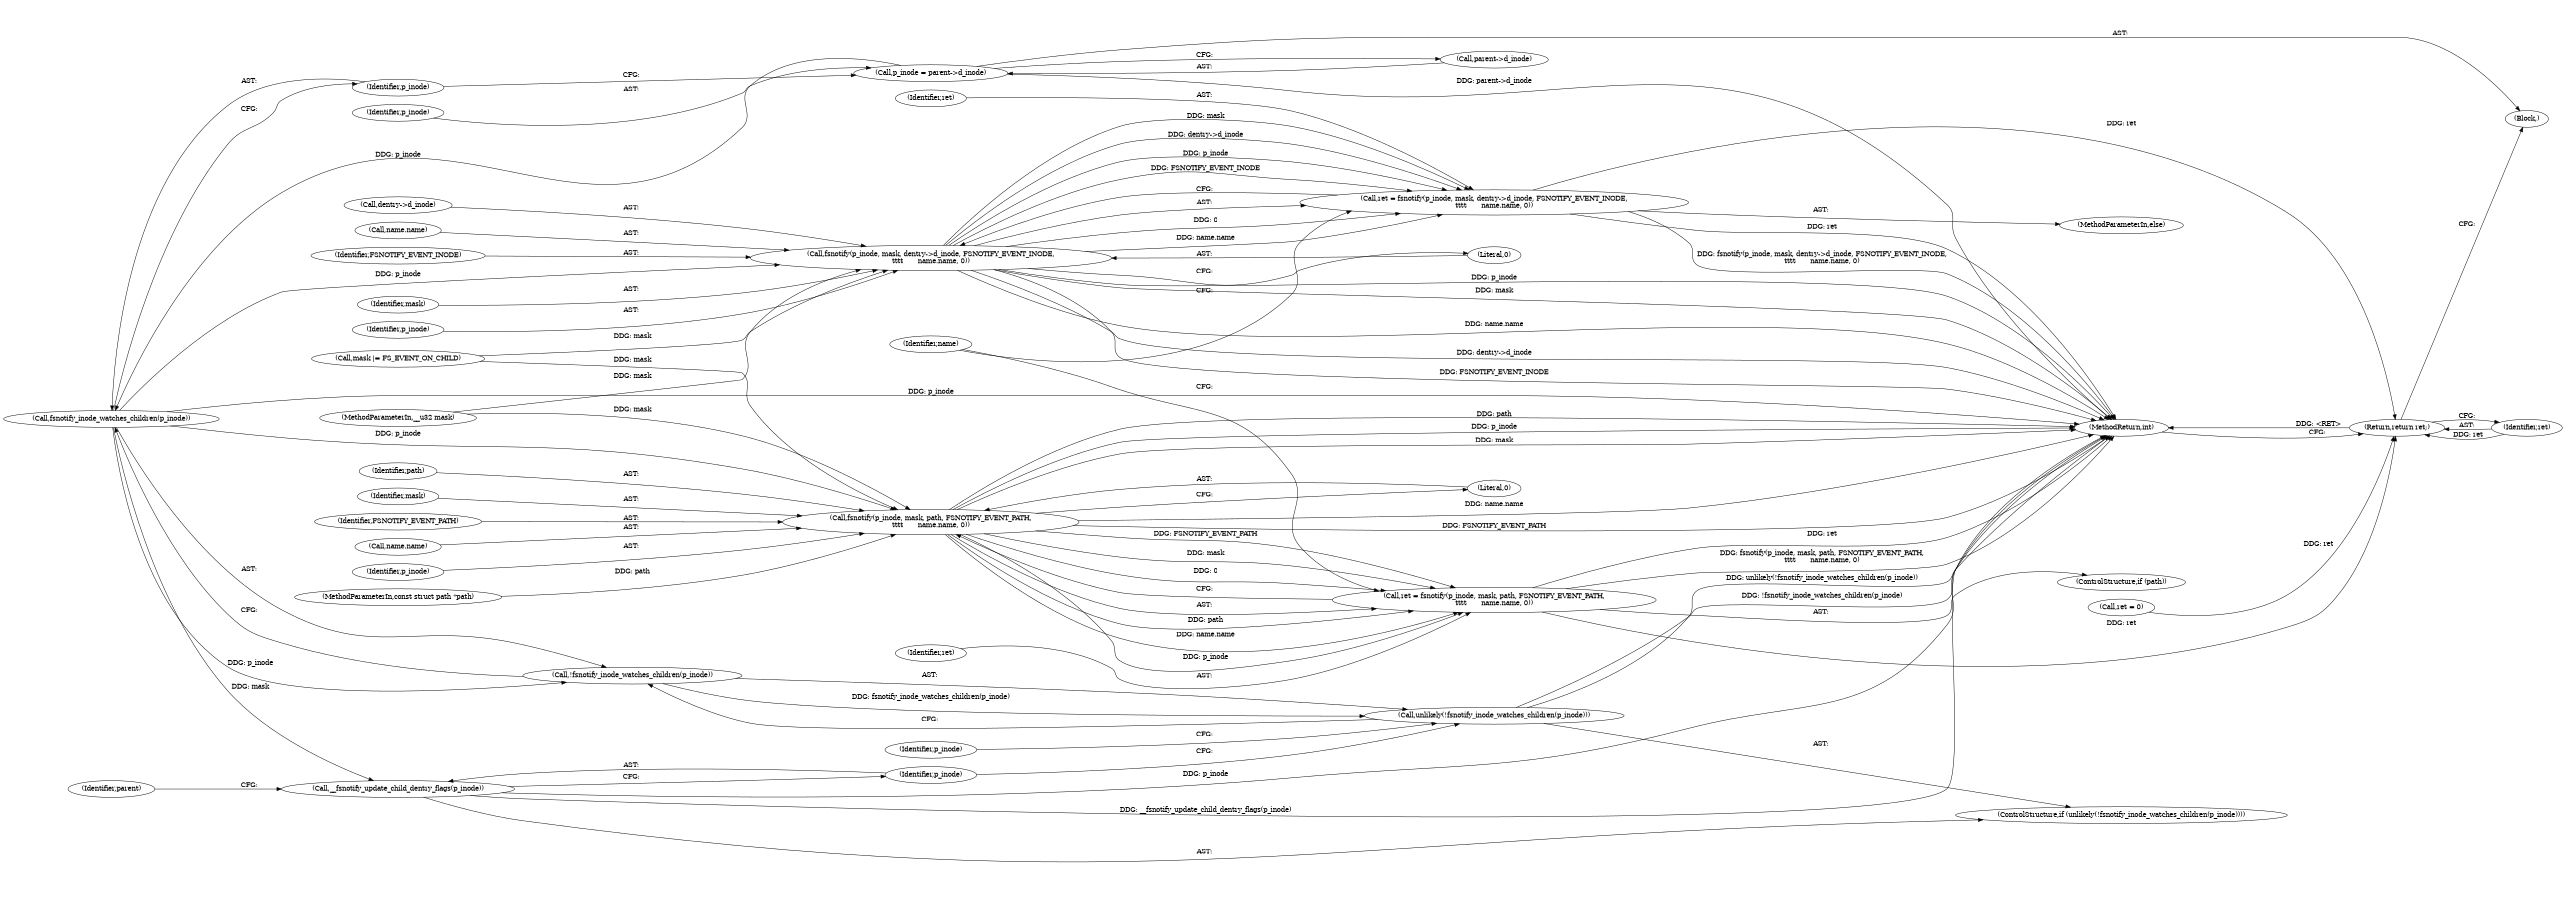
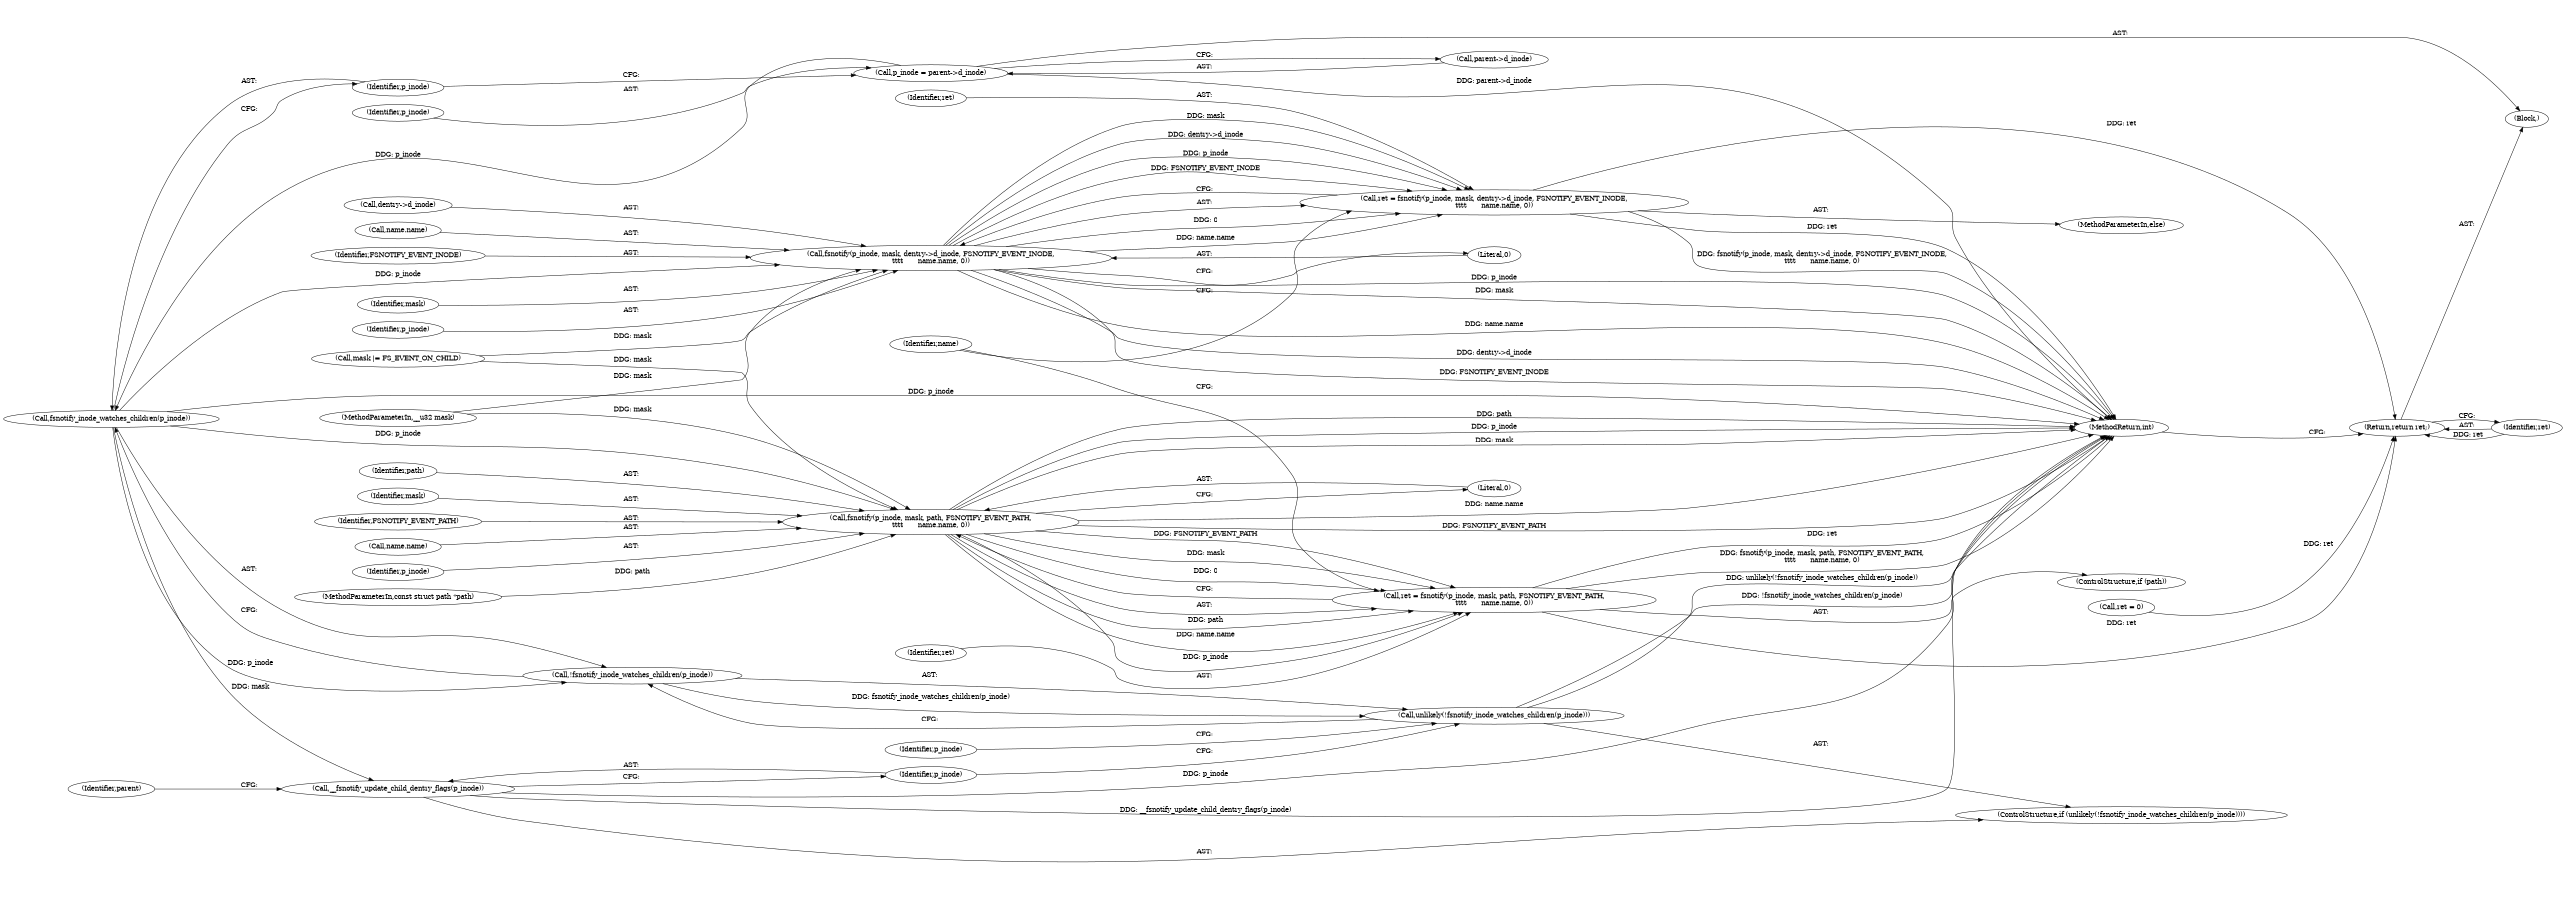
edge "(Return,return ret;)" -> "(Block,)": label "CFG: " -> "AST: "
edge "(Return,return ret;)" -> "(MethodReturn,int)": removed, label "DDG: <RET>"
